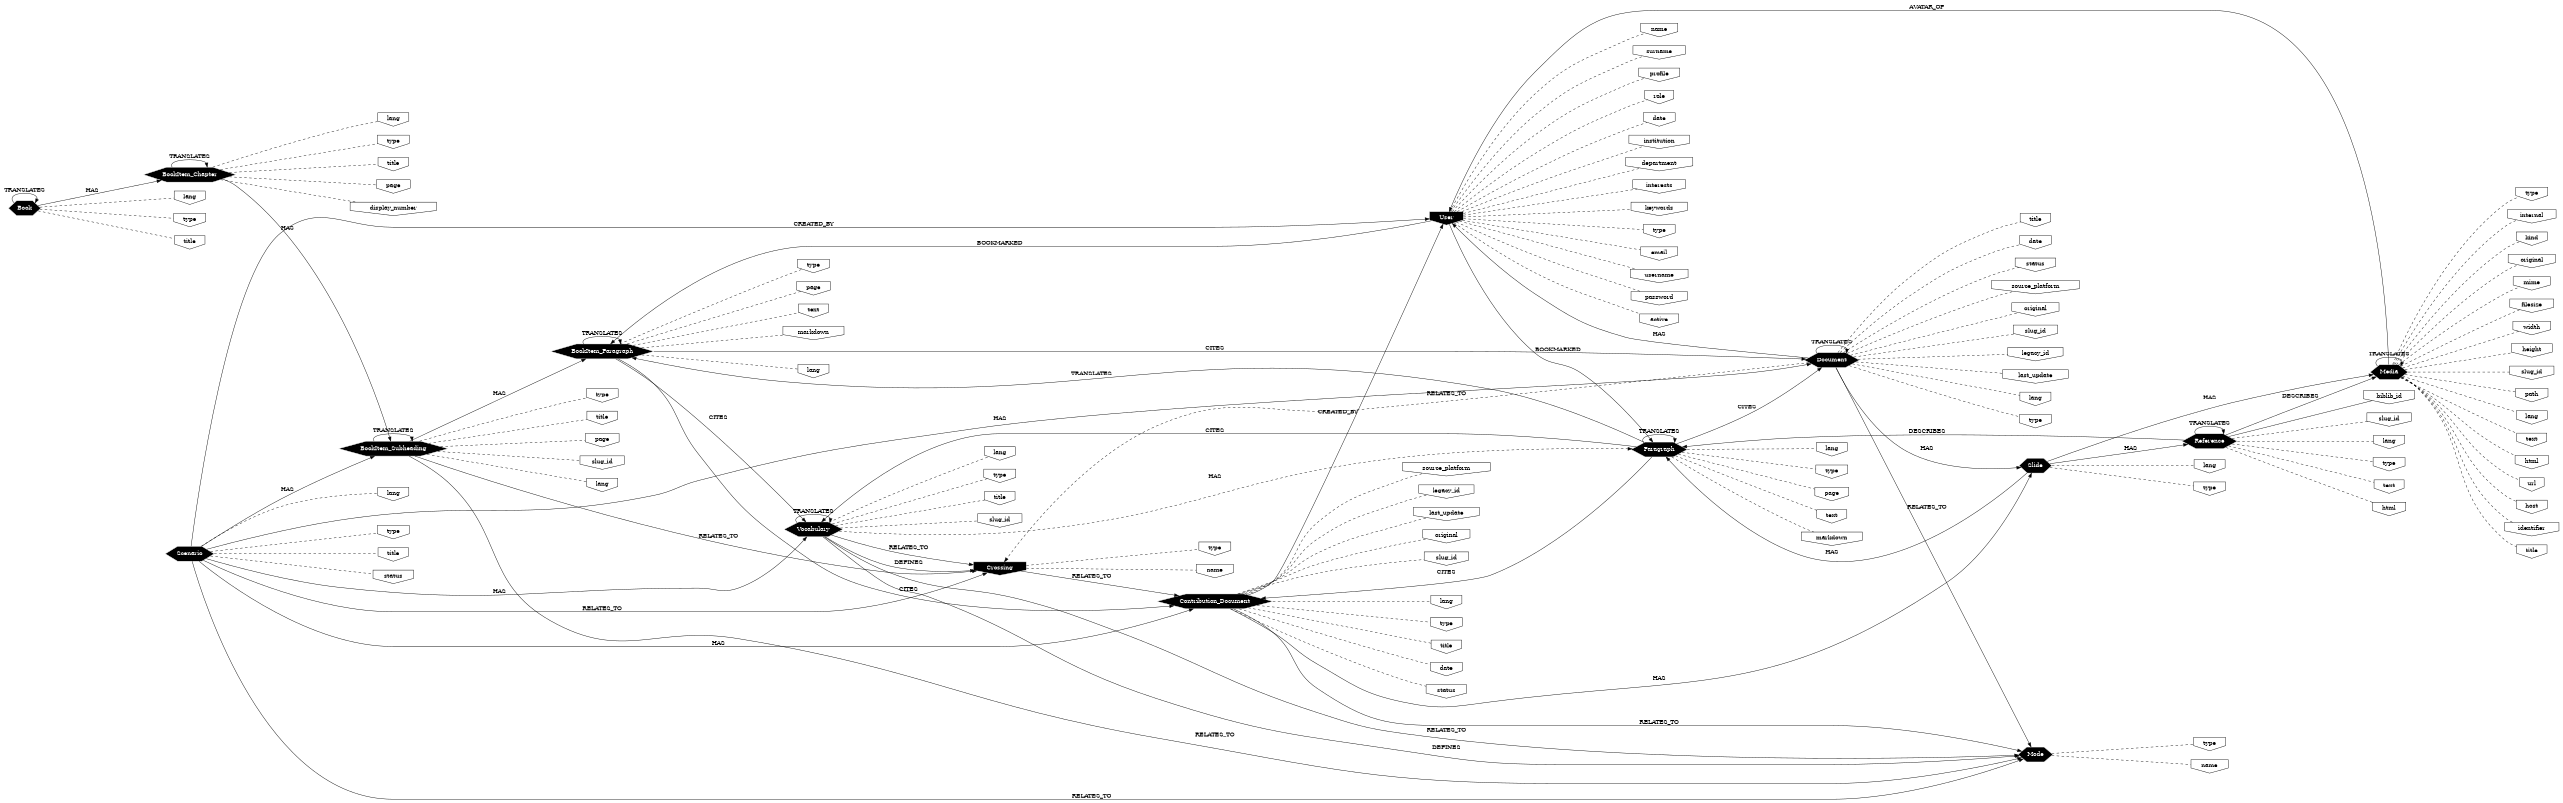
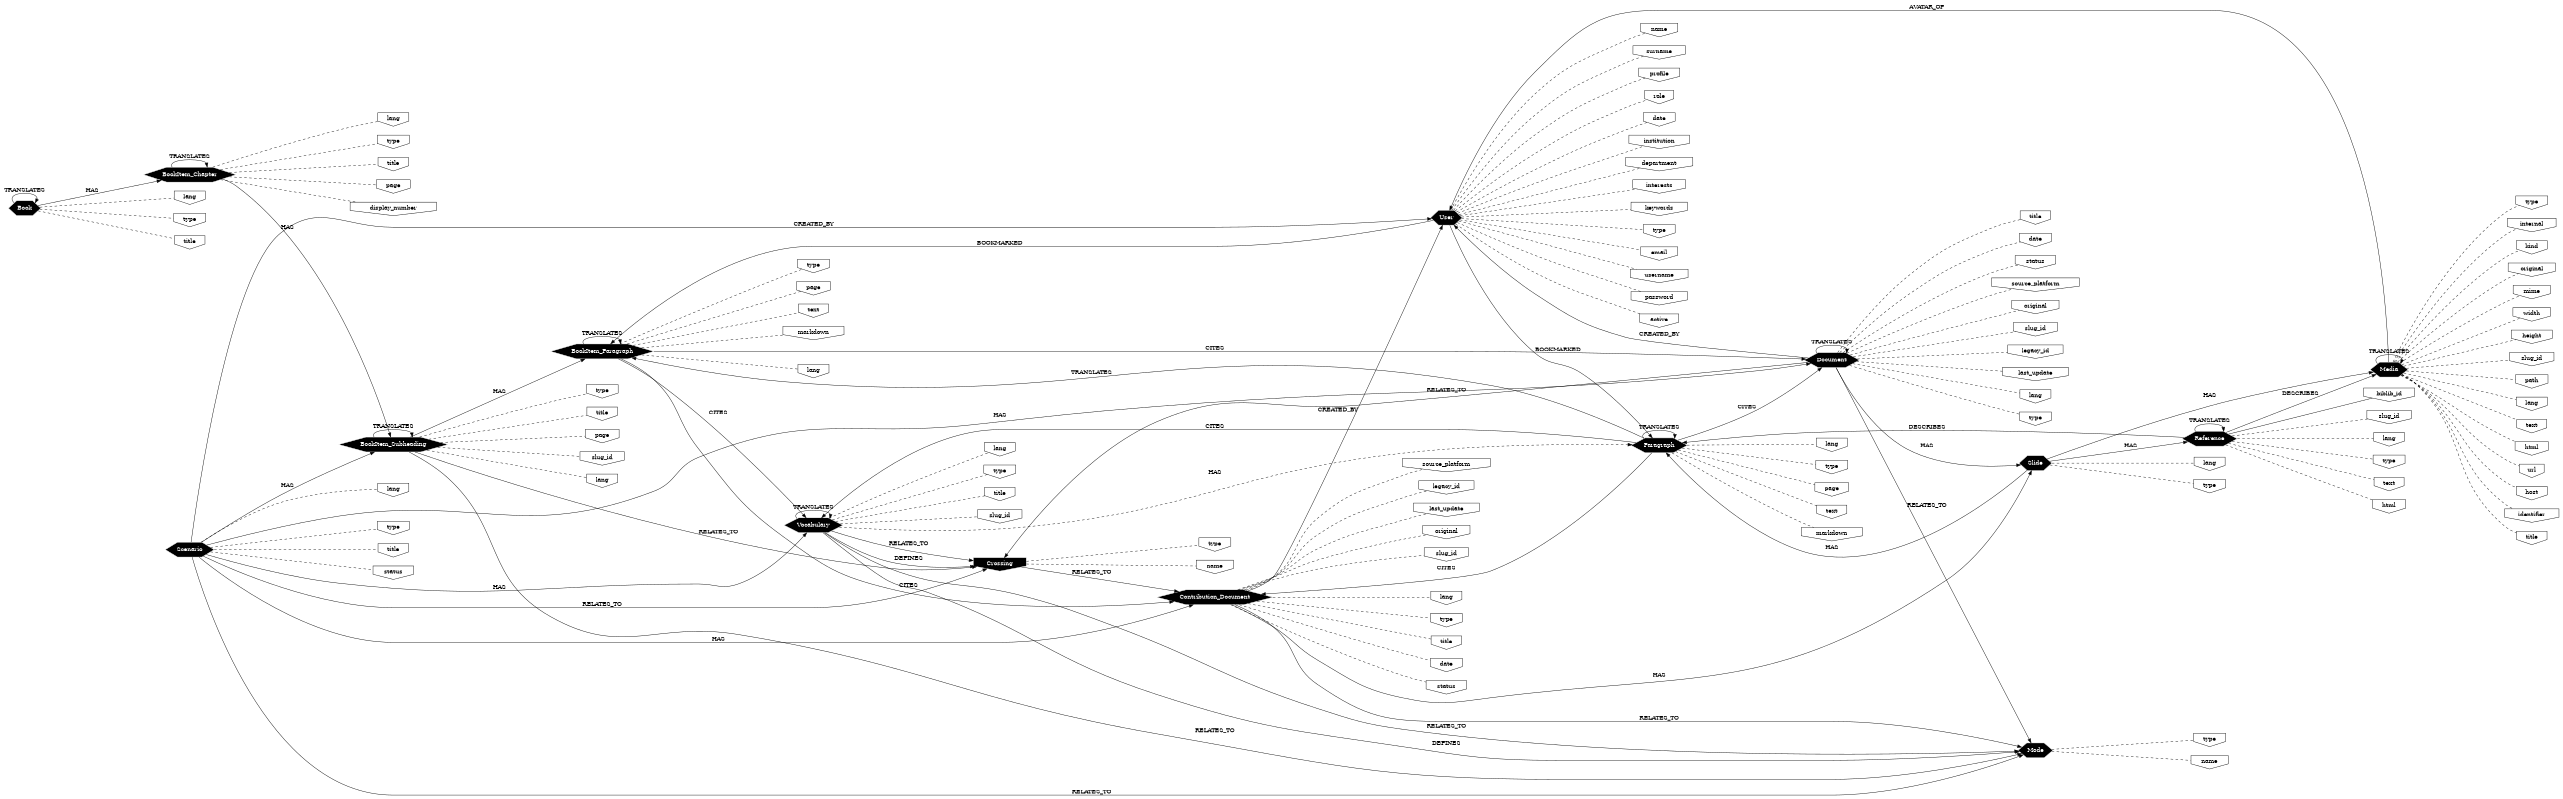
node "User": shape invhouse -> hexagon
node "filesize": removed
edge "Document" -> "User": label "HAS" -> "CREATED_BY"
edge "Document" -> "Crossing": style dashed -> solid
